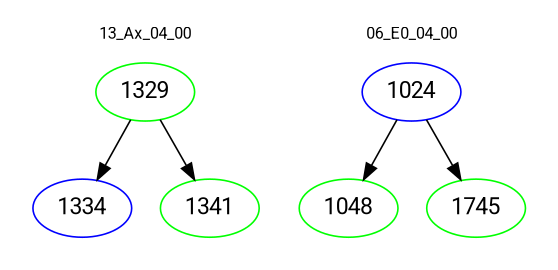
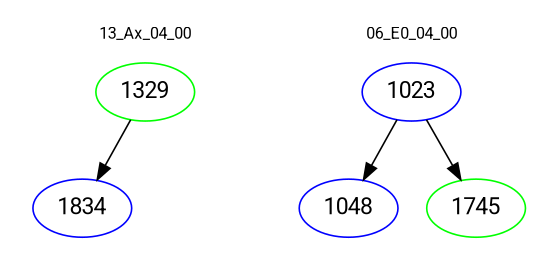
node "1024": label "1024" -> "1023"
node "1334": label "1334" -> "1834"
node "1341": removed
node "1048": color green -> blue
